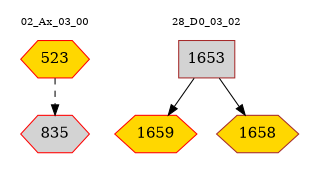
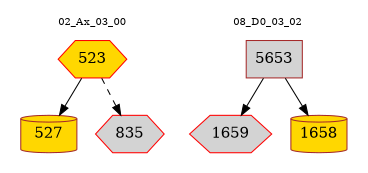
cluster "28_D0_03_02": label "28_D0_03_02" -> "08_D0_03_02"
node "1653": label "1653" -> "5653"
node "527": added
node "1659": fillcolor gold -> lightgrey
node "1658": shape hexagon -> cylinder
